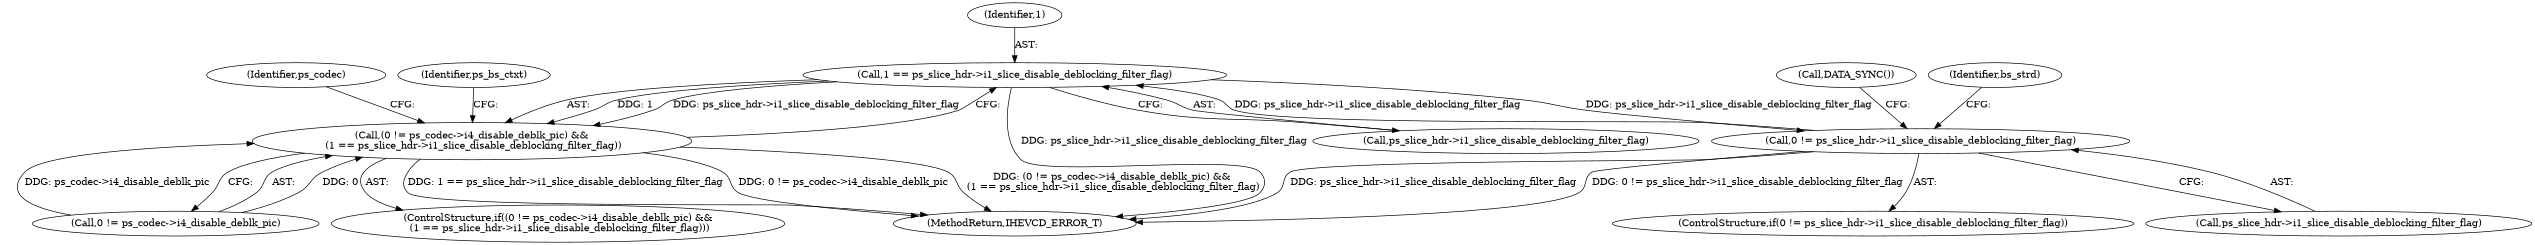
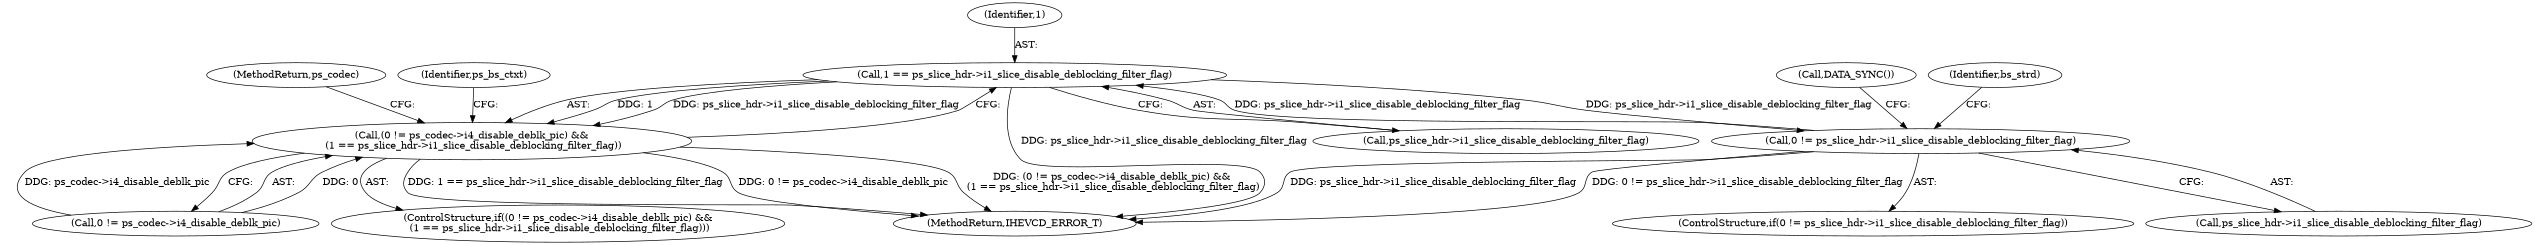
node "(Identifier,ps_codec)": label "(Identifier,ps_codec)" -> "(MethodReturn,ps_codec)"
